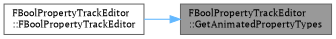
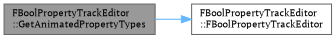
edge "FBoolPropertyTrackEditor ::FBoolPropertyTrackEditor" -> "FBoolPropertyTrackEditor ::GetAnimatedPropertyTypes": reversed
